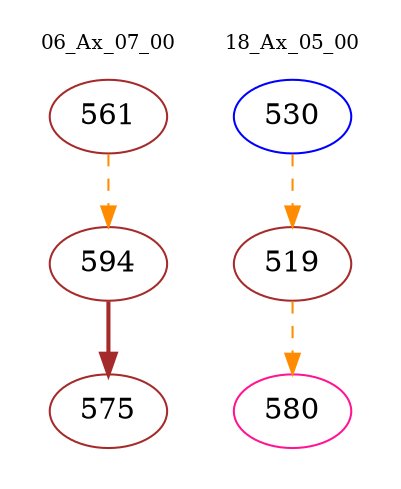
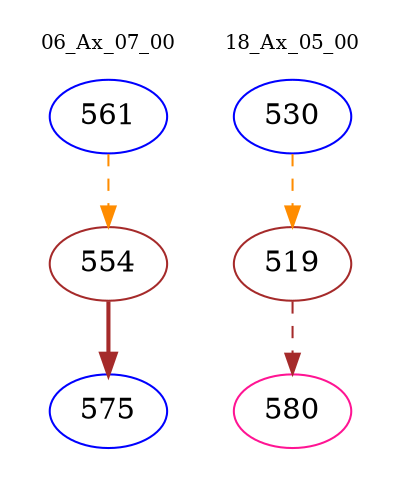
node "561": color brown -> blue
node "594": label "594" -> "554"
edge "519" -> "580": color darkorange -> brown
node "575": color brown -> blue
